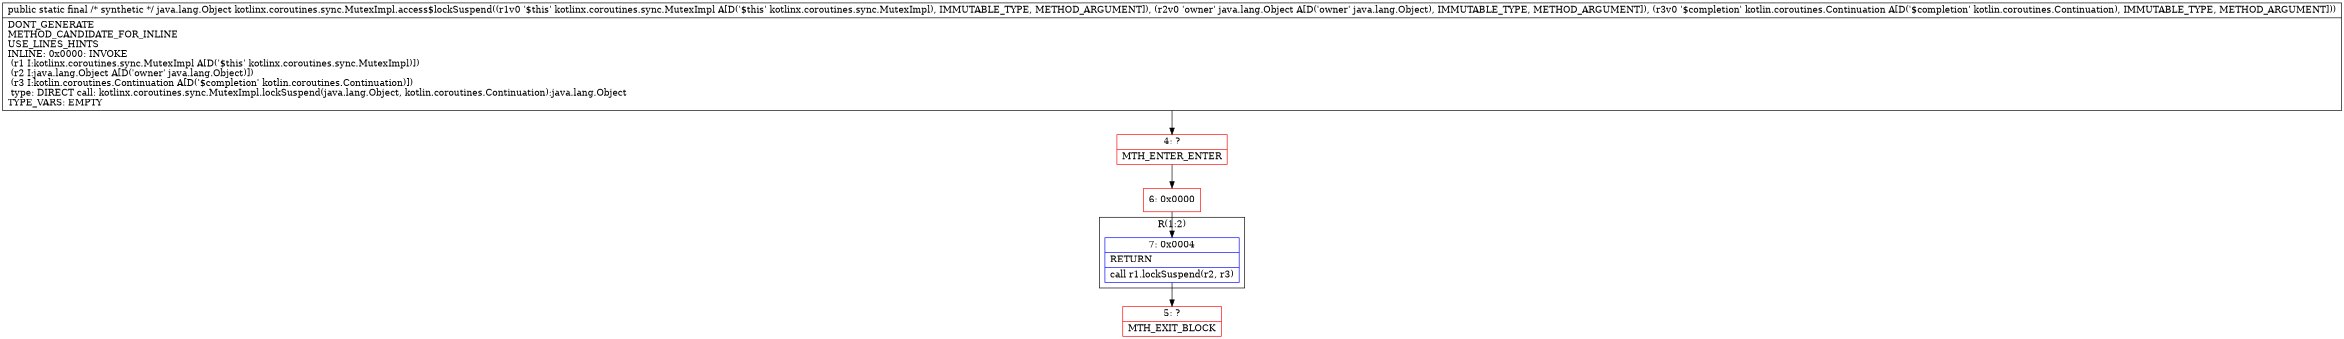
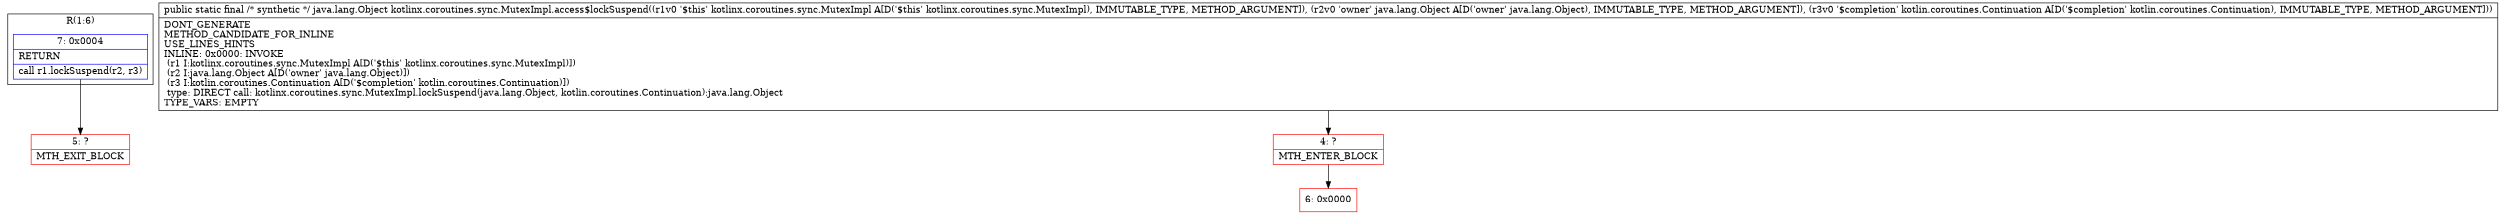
node "4: ?": text "MTH_ENTER_ENTER" -> "MTH_ENTER_BLOCK"
edge "6: 0x0000" -> "7: 0x0004": removed
cluster "R(1:2)": label "R(1:2)" -> "R(1:6)"
